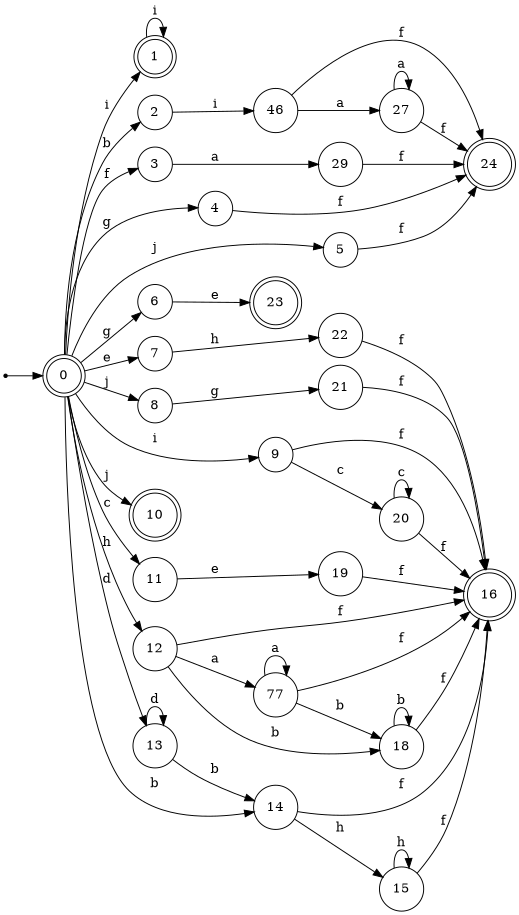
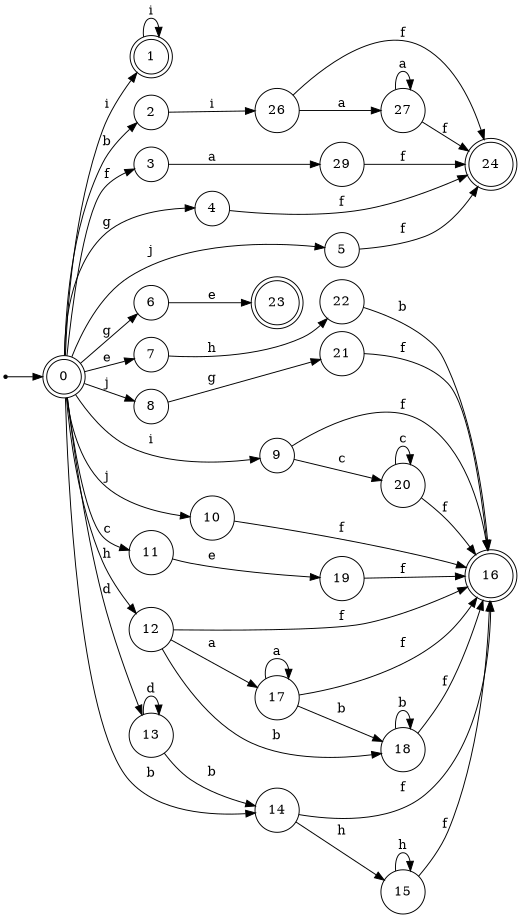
node "46": label "46" -> "26"
edge "22" -> "16": label "f" -> "b"
node "10": shape doublecircle -> circle
edge "10" -> "16": added, label "f"
node "77": label "77" -> "17"
